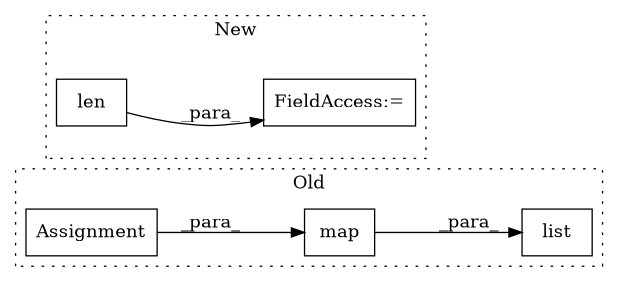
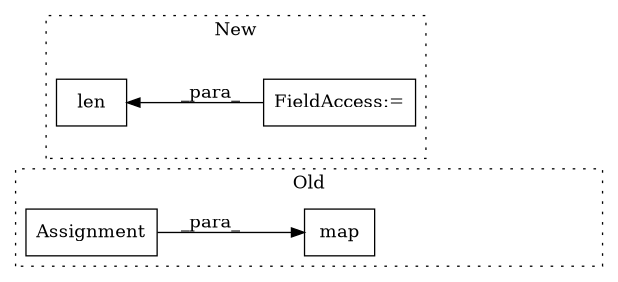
edge "len" -> "FieldAccess:=": reversed
node "list": removed
